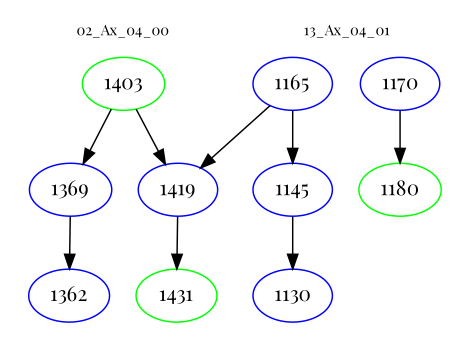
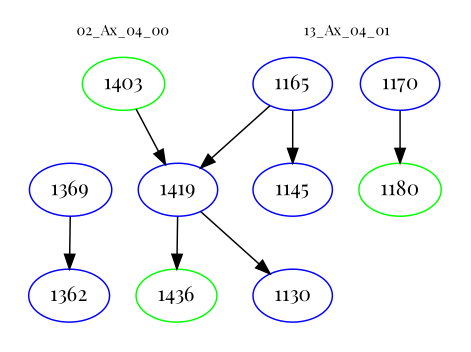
edge "1403" -> "1369": removed
edge "1145" -> "1130": now "1419" -> "1130"
node "1431": label "1431" -> "1436"
